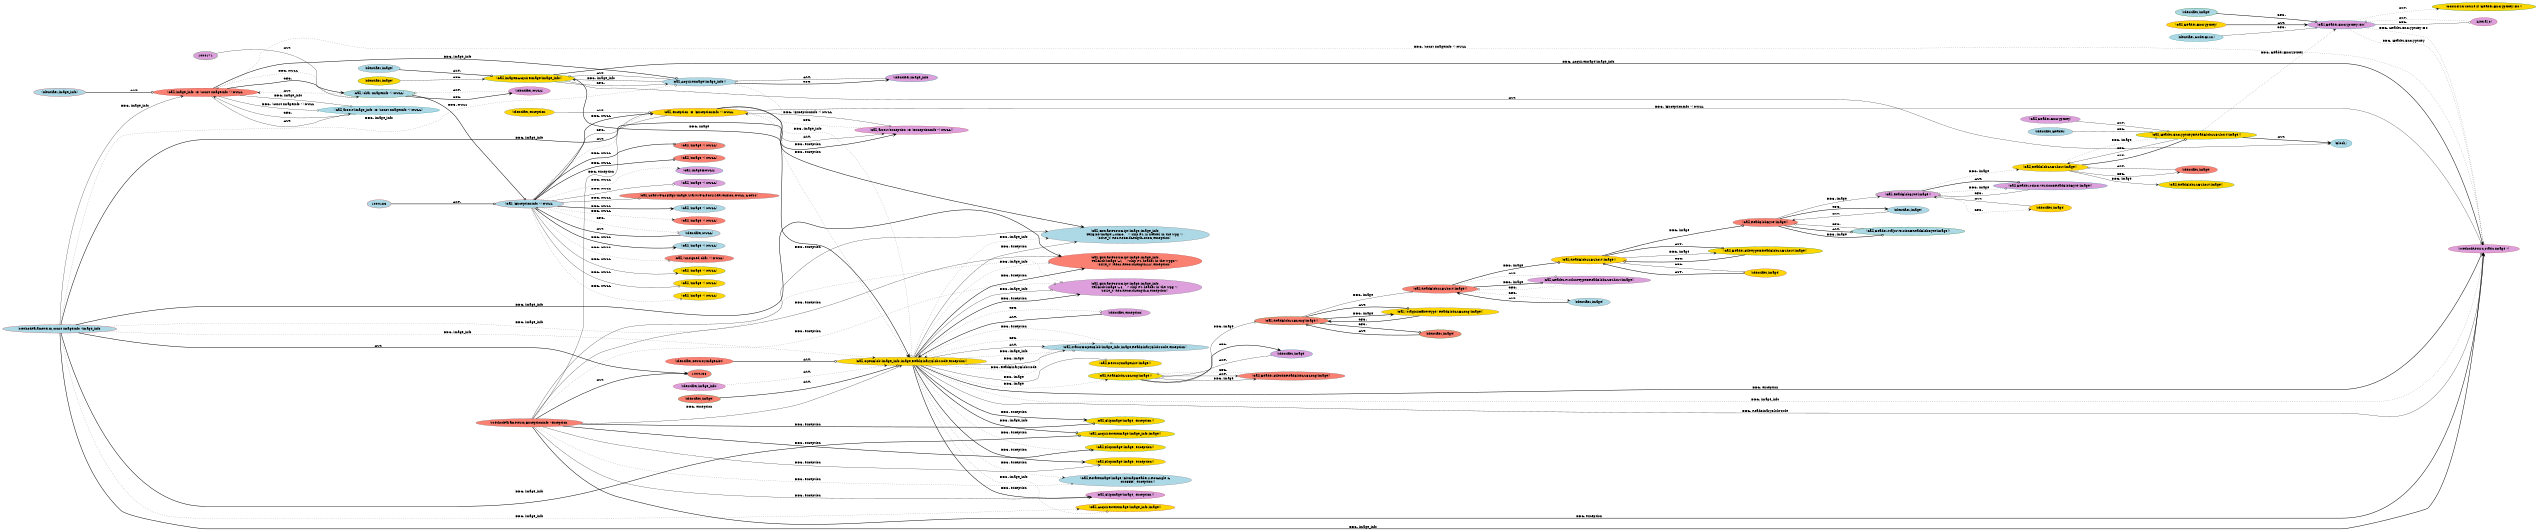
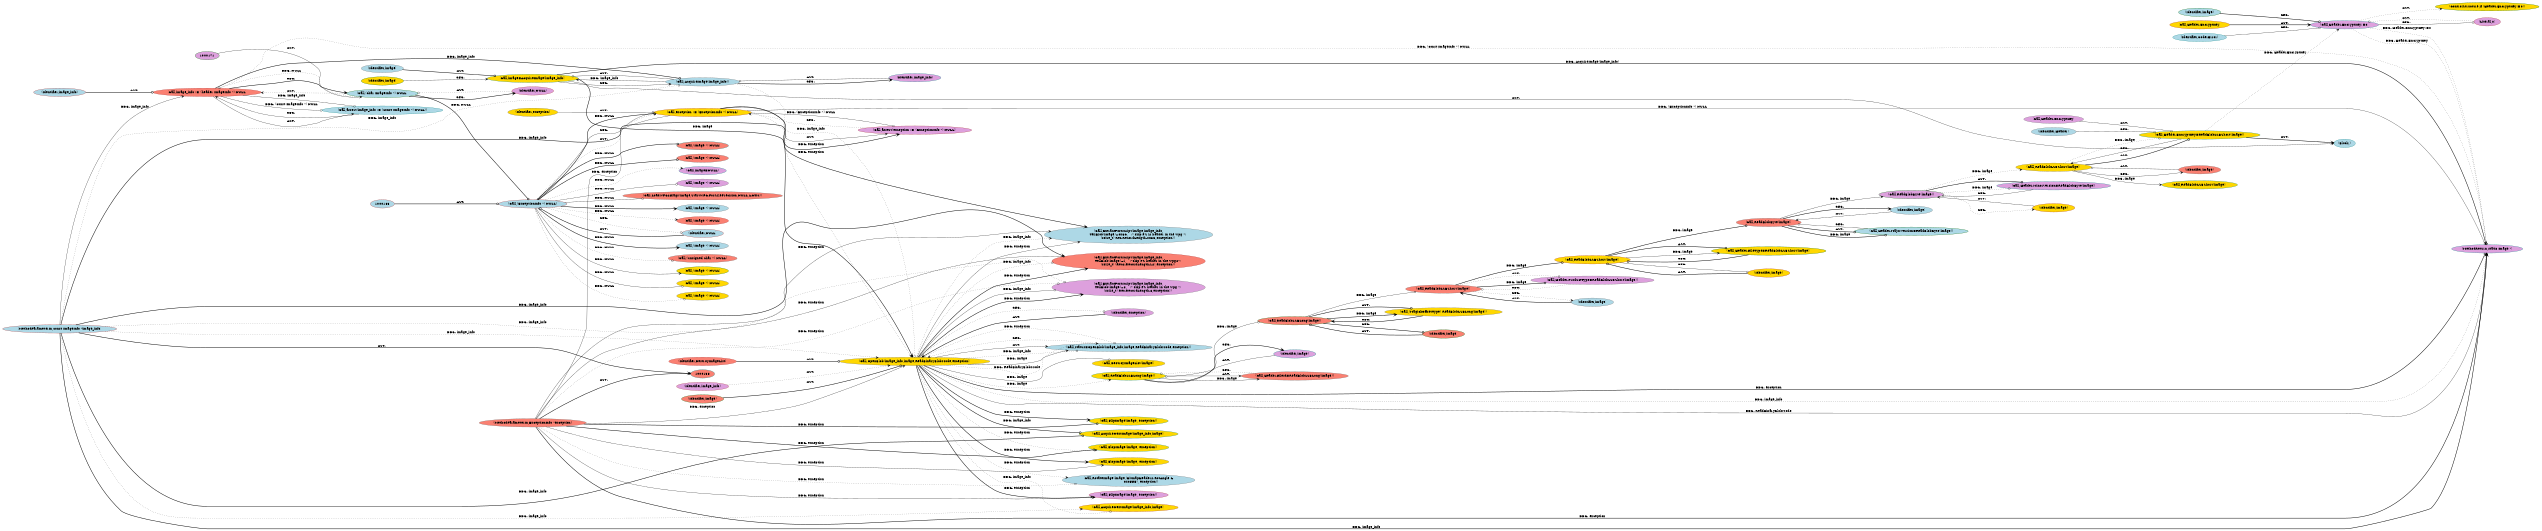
node "(Call,image_info != (const ImageInfo *) NULL)": label "(Call,image_info != (const ImageInfo *) NULL)" -> "(Call,image_info != (header ImageInfo *) NULL)"
node "(MethodReturn,static Image *)": color brown -> teal
